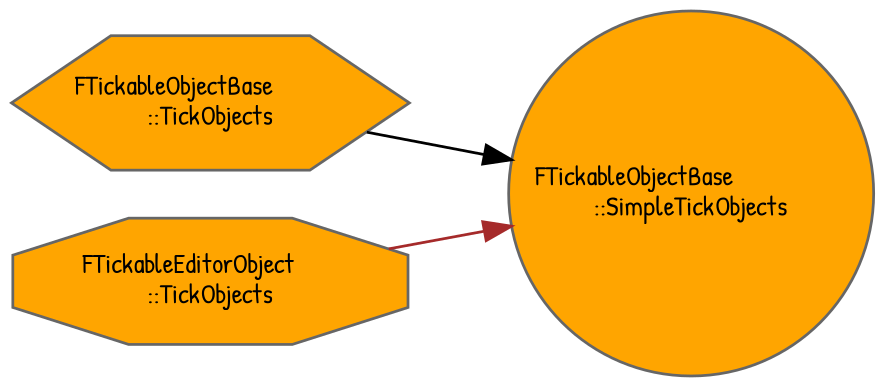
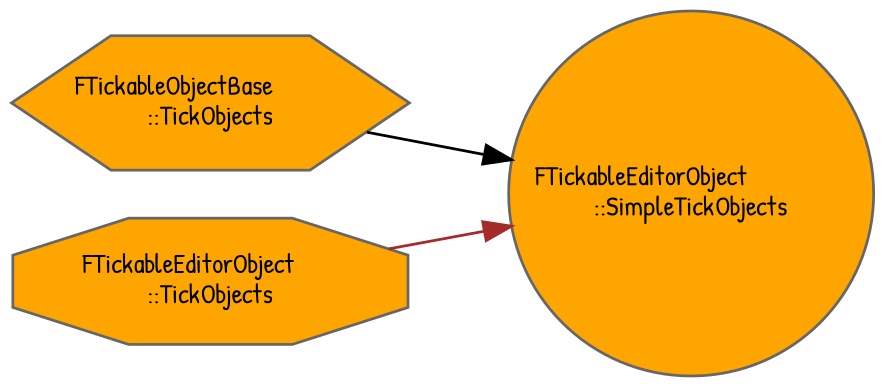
node "FTickableObjectBase ::SimpleTickObjects": label "FTickableObjectBase ::SimpleTickObjects" -> "FTickableEditorObject ::SimpleTickObjects"
